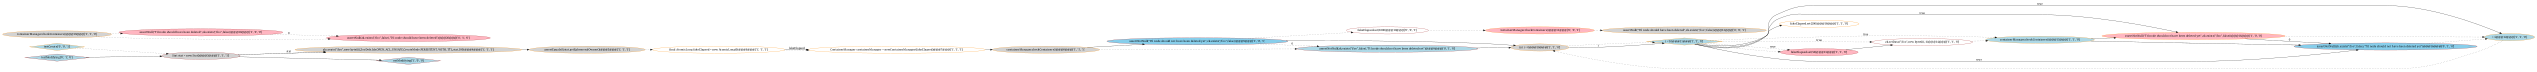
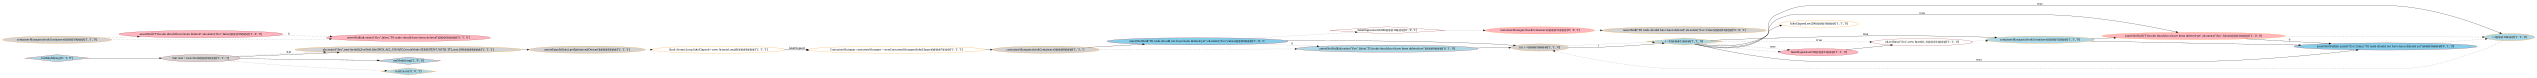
node "fakeElapsed.set(1000)@@@10@@@['0', '0', '1']": shape ellipse -> diamond
edge "i < 10@@@11@@@['1', '1', '0']" -> "containerManager.checkContainers()@@@15@@@['1', '1', '0']": style dotted -> solid
edge "testCreate['0', '0', '1']" -> "Stat stat = new Stat()@@@3@@@['1', '1', '1']": reversed
